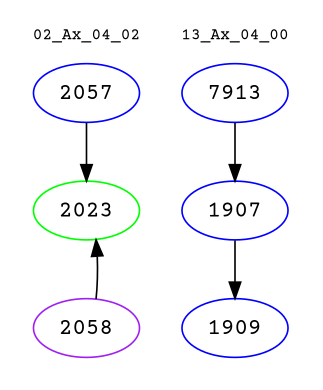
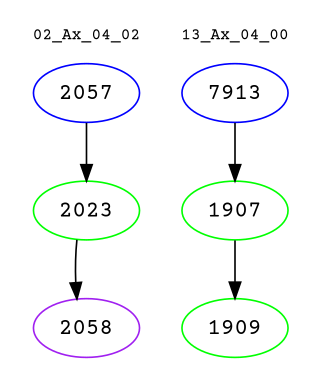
node "1907": color blue -> green
edge "2058" -> "2023": reversed
node "1909": color blue -> green
